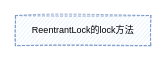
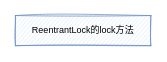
node "ReentrantLock的lock方法": style dashed -> solid
